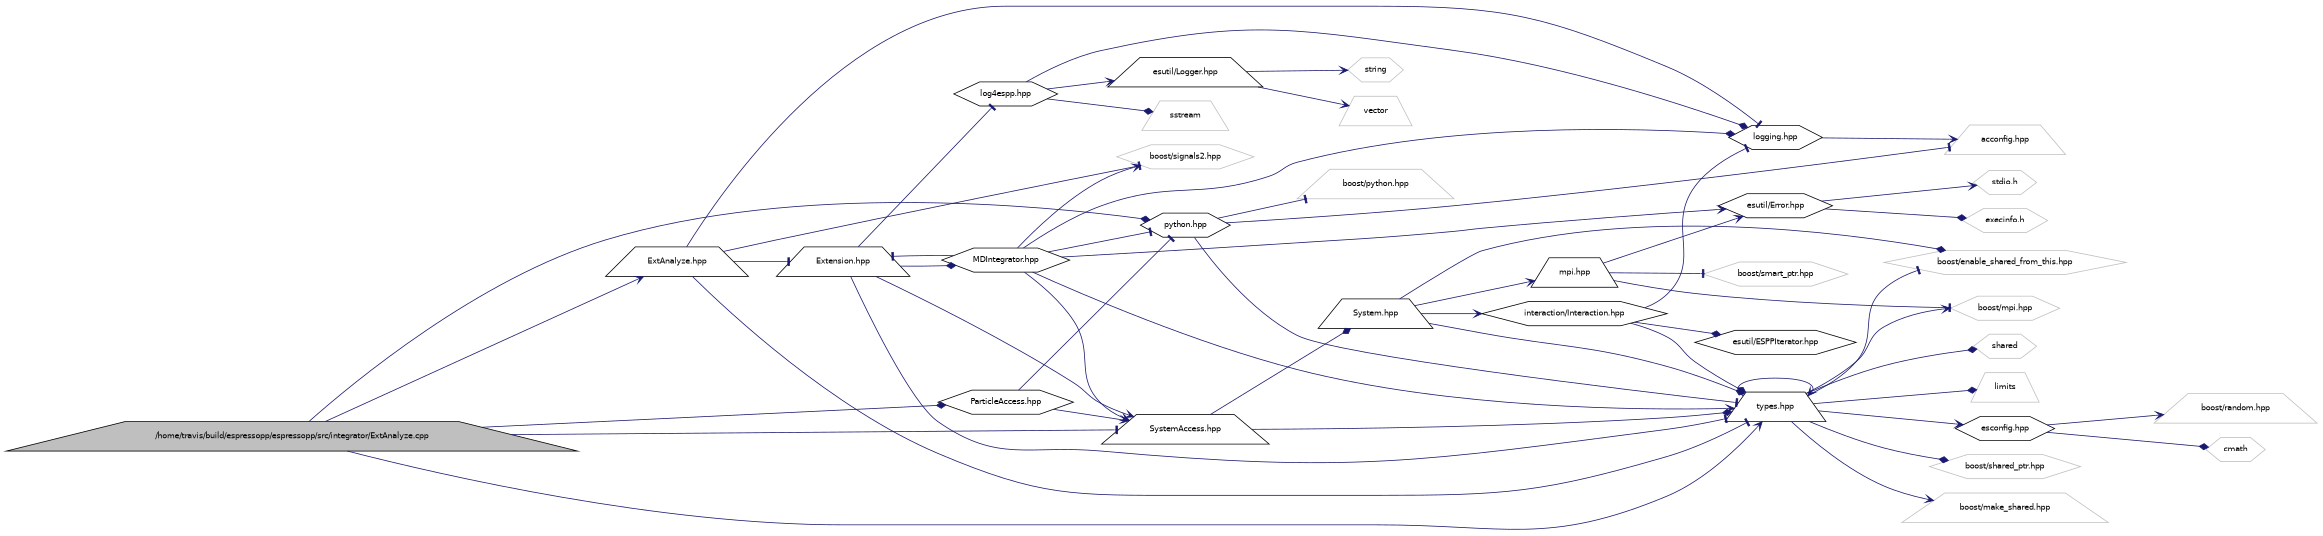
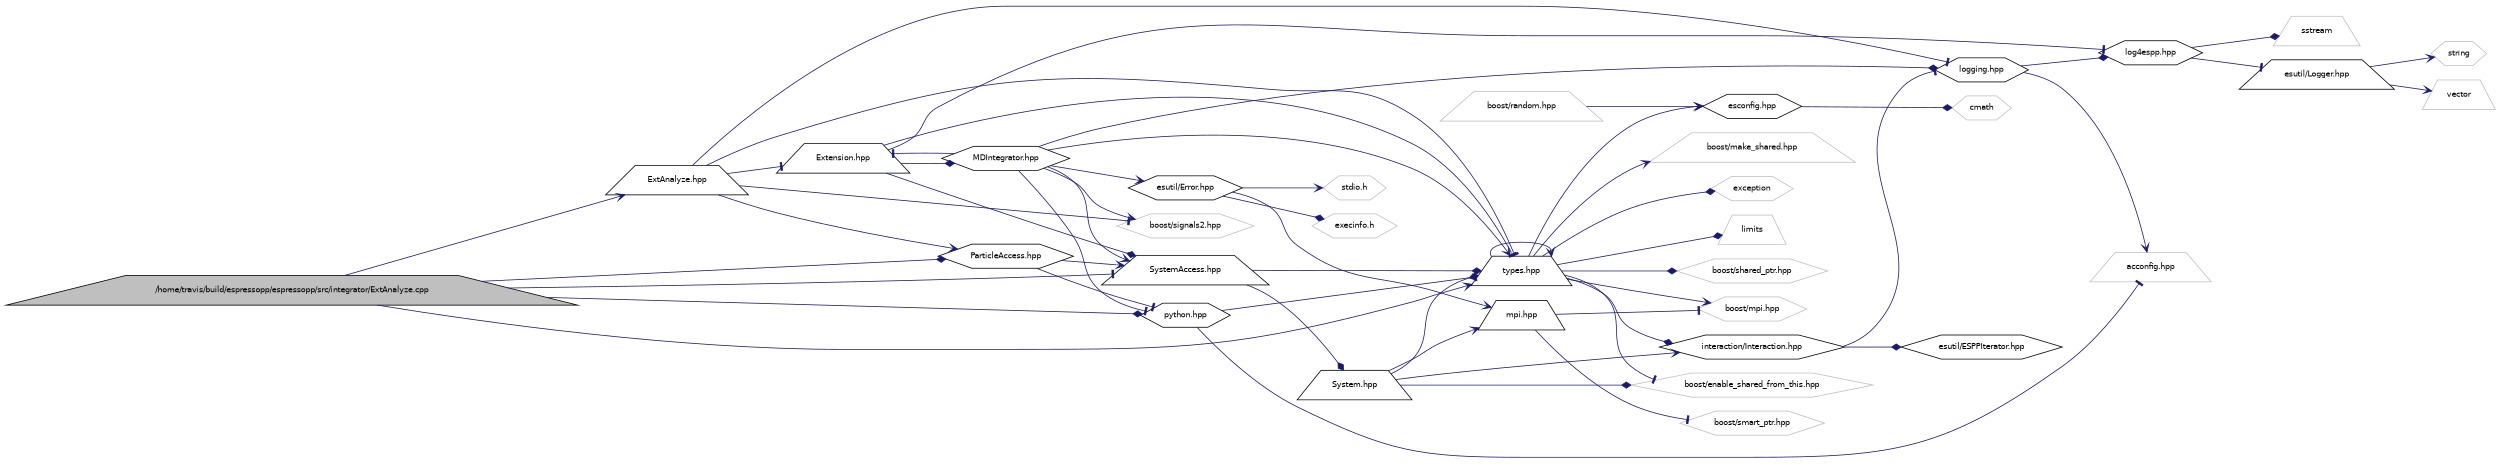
edge "log4espp.hpp" -> "logging.hpp": reversed
edge "log4espp.hpp" -> "esutil/Logger.hpp": arrowhead vee -> tee
node "boost/python.hpp": removed
edge "ExtAnalyze.hpp" -> "ParticleAccess.hpp": added
edge "mpi.hpp" -> "esutil/Error.hpp": reversed
edge "Extension.hpp" -> "SystemAccess.hpp": arrowhead vee -> diamond
node "shared": label "shared" -> "exception"
edge "interaction/Interaction.hpp" -> "types.hpp": reversed
edge "esconfig.hpp" -> "boost/random.hpp": reversed
